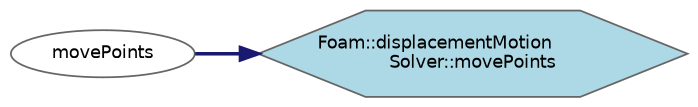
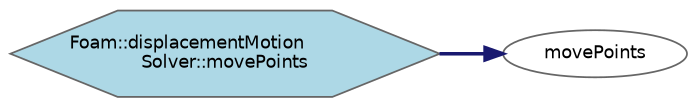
edge "movePoints" -> "Foam::displacementMotion Solver::movePoints": reversed
